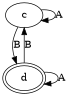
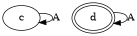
edge "c" -> "d": removed, label "B"
edge "d" -> "c": removed, label "B"
